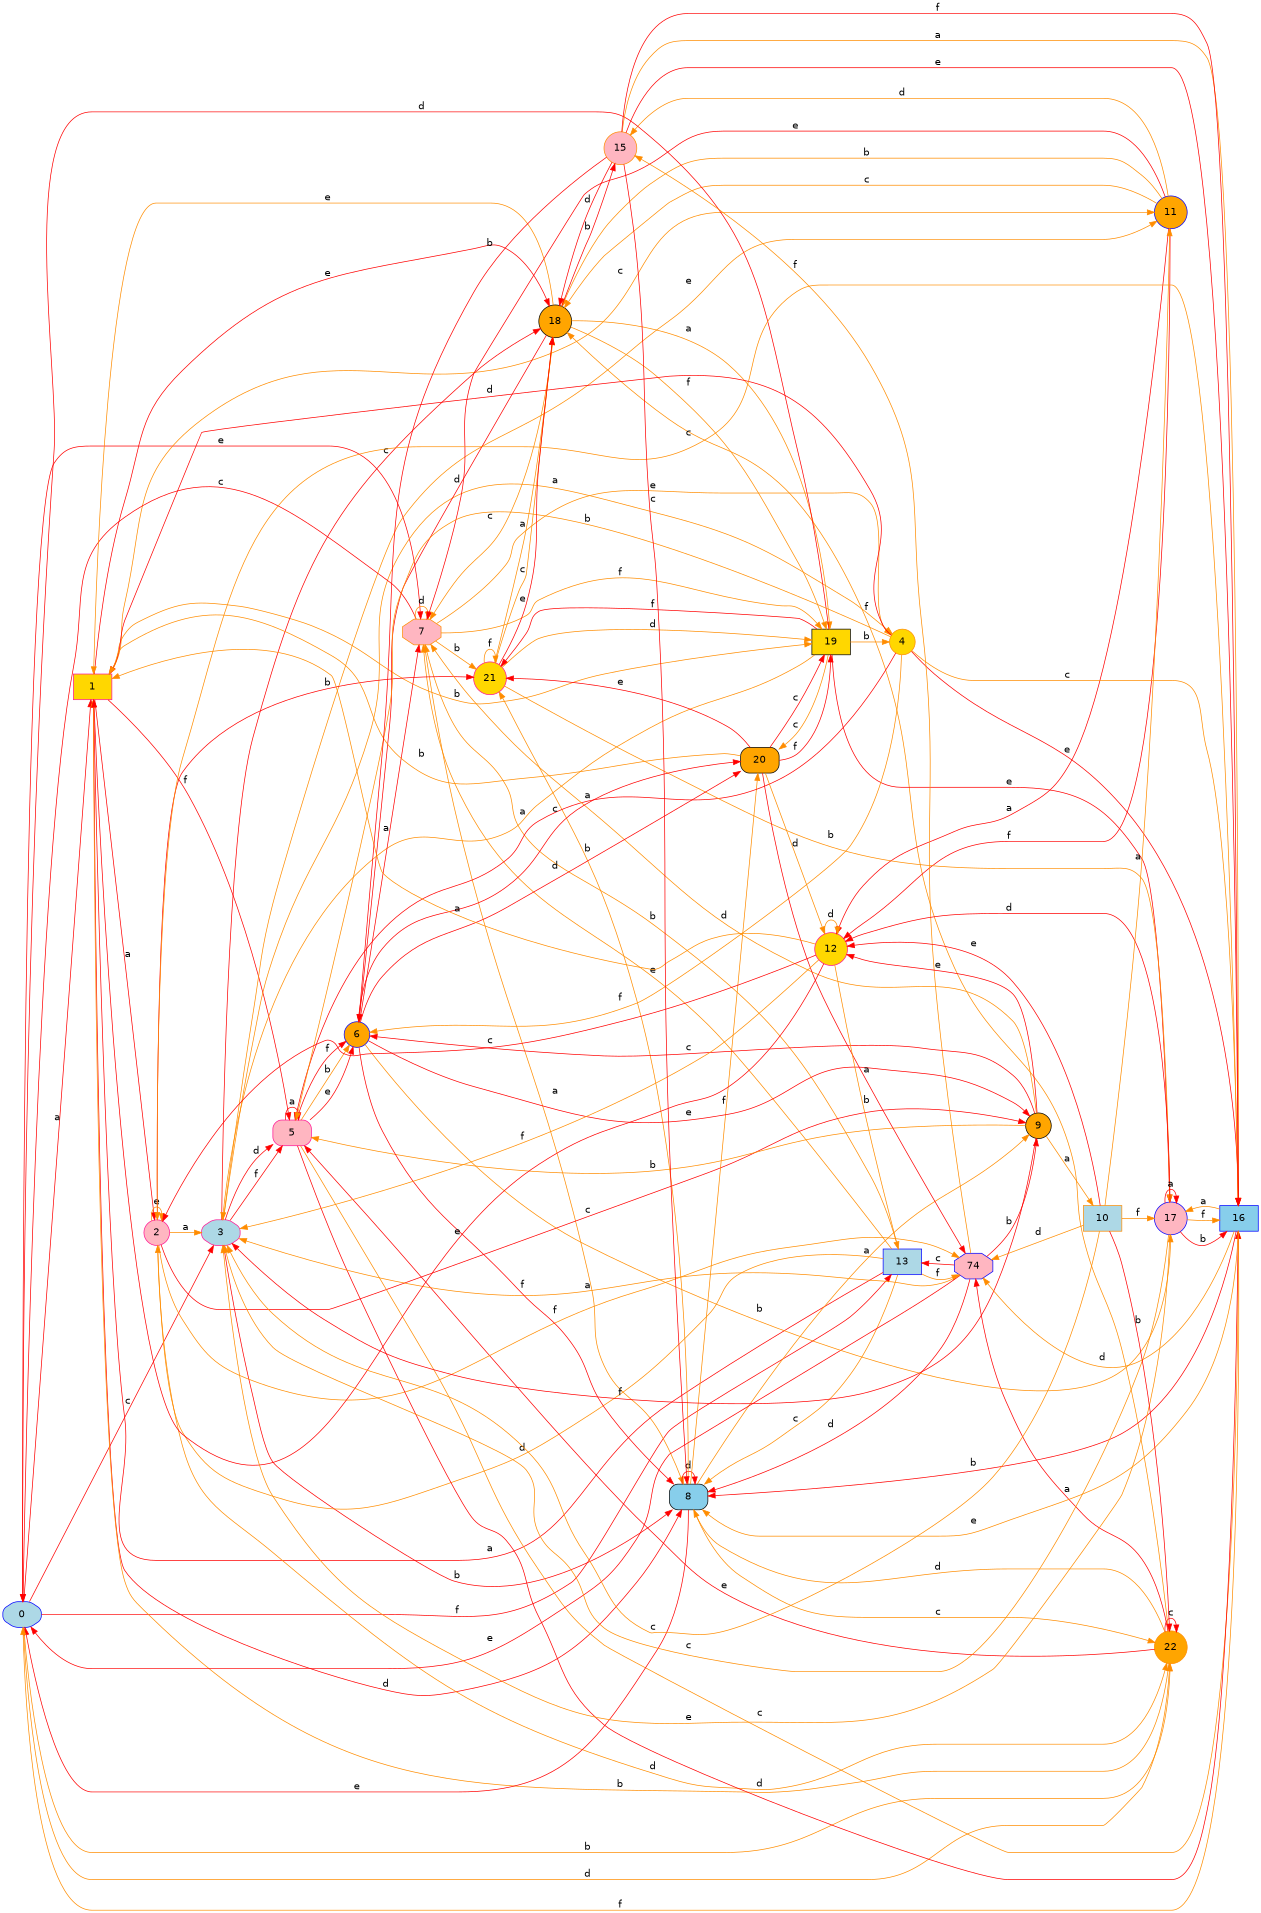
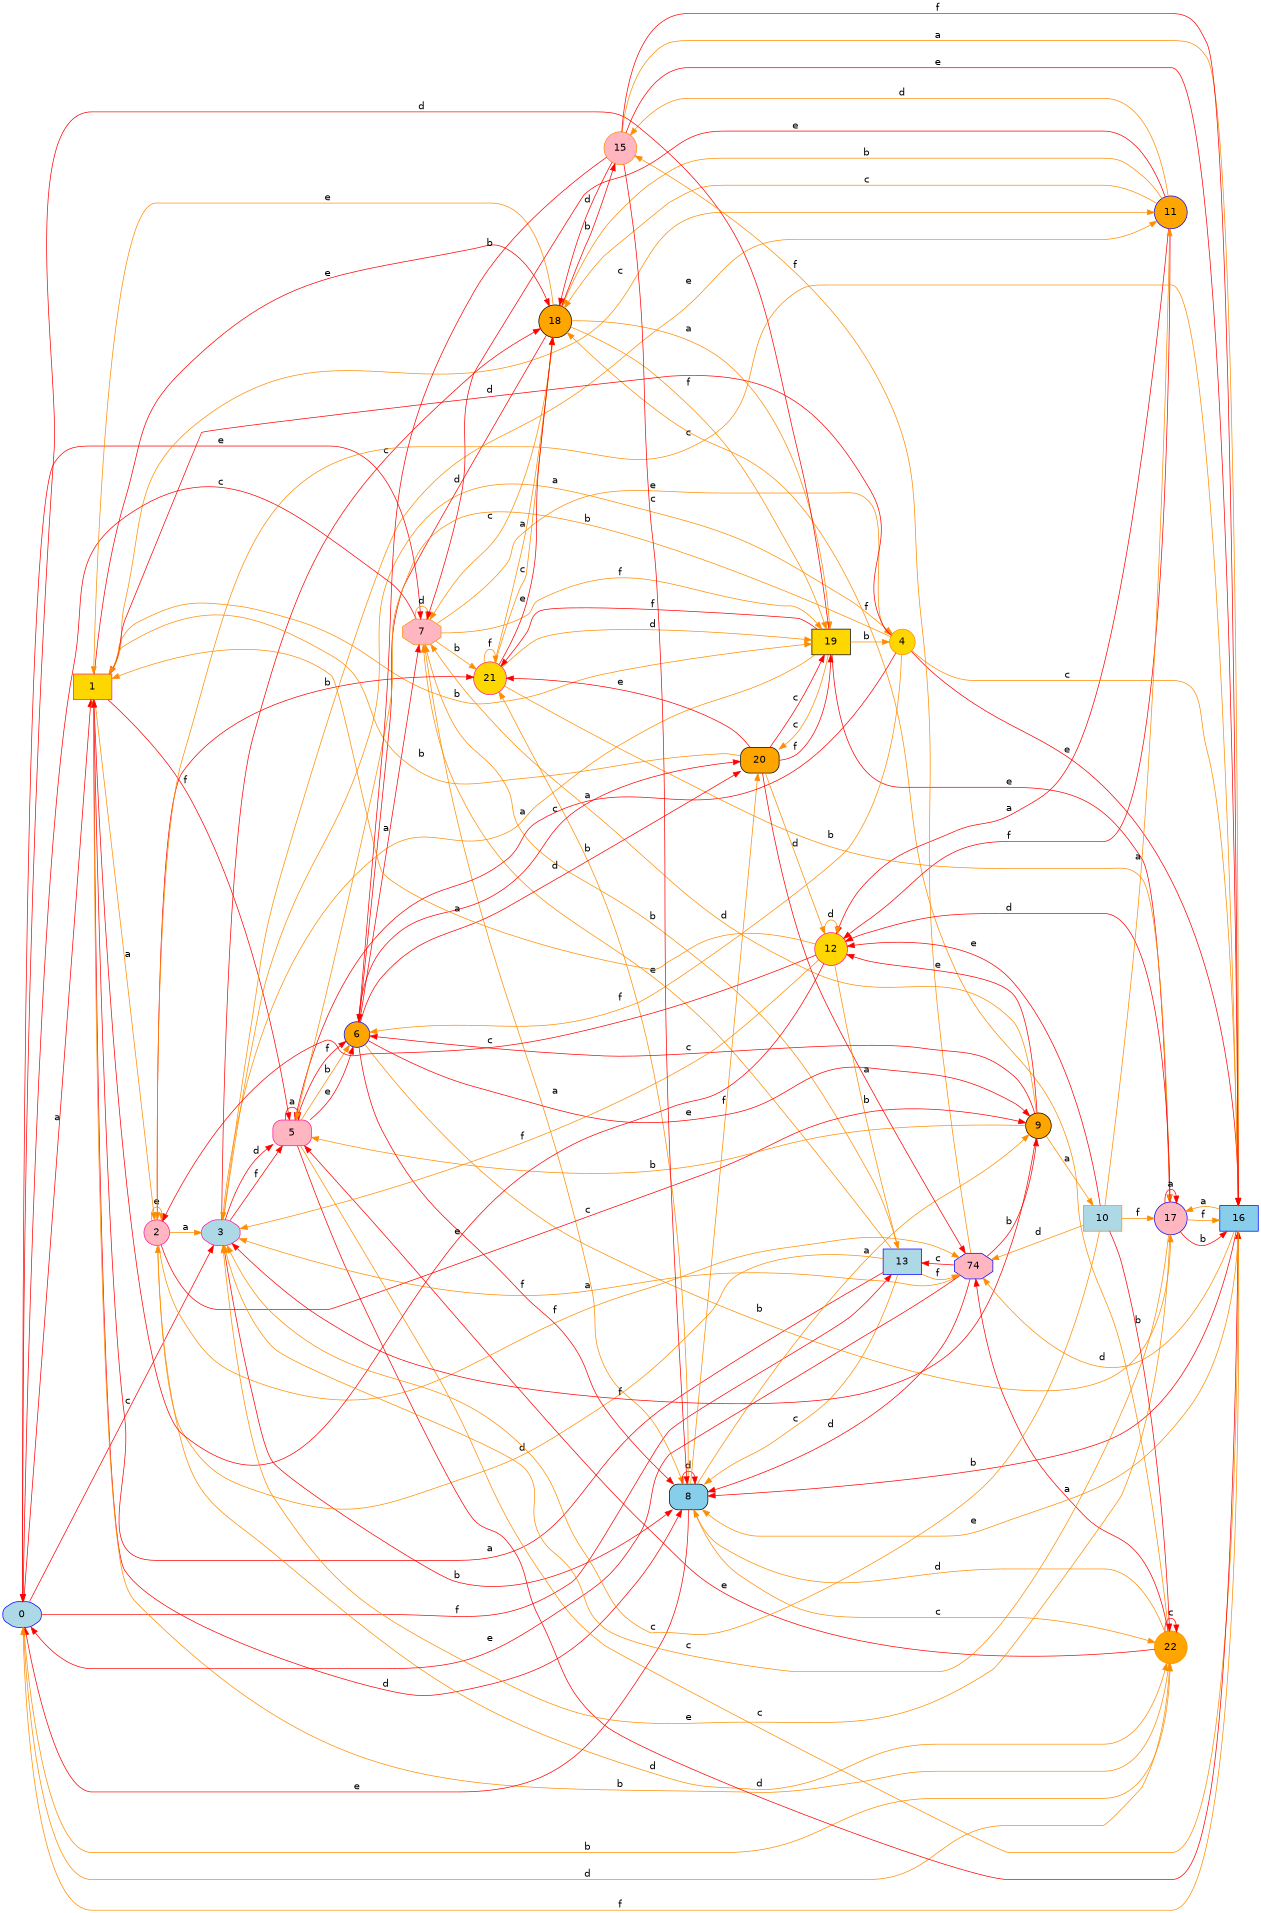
edge "1" -> "2": color red -> darkorange
